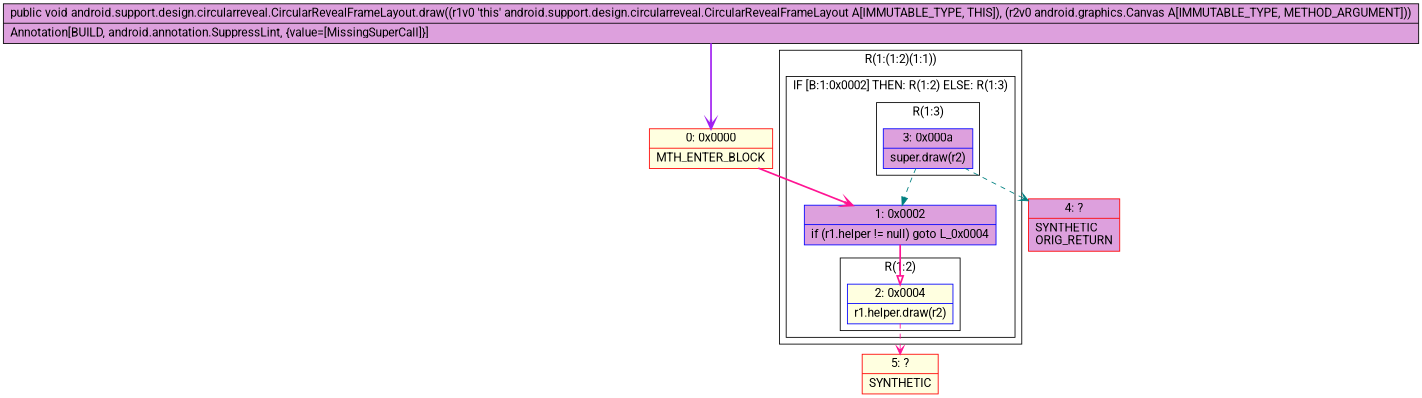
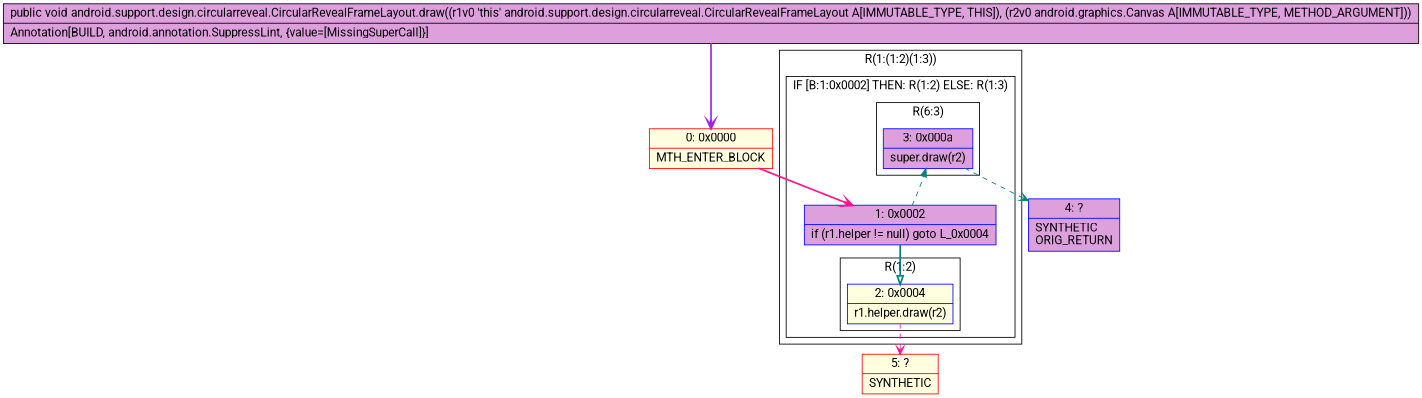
cluster "R(1:(1:2)(1:1))": label "R(1:(1:2)(1:1))" -> "R(1:(1:2)(1:3))"
cluster "R(1:3)": label "R(1:3)" -> "R(6:3)"
edge "3: 0x000a" -> "1: 0x0002": reversed
node "4: ?": color red -> blue
edge "1: 0x0002" -> "2: 0x0004": color deeppink -> teal
